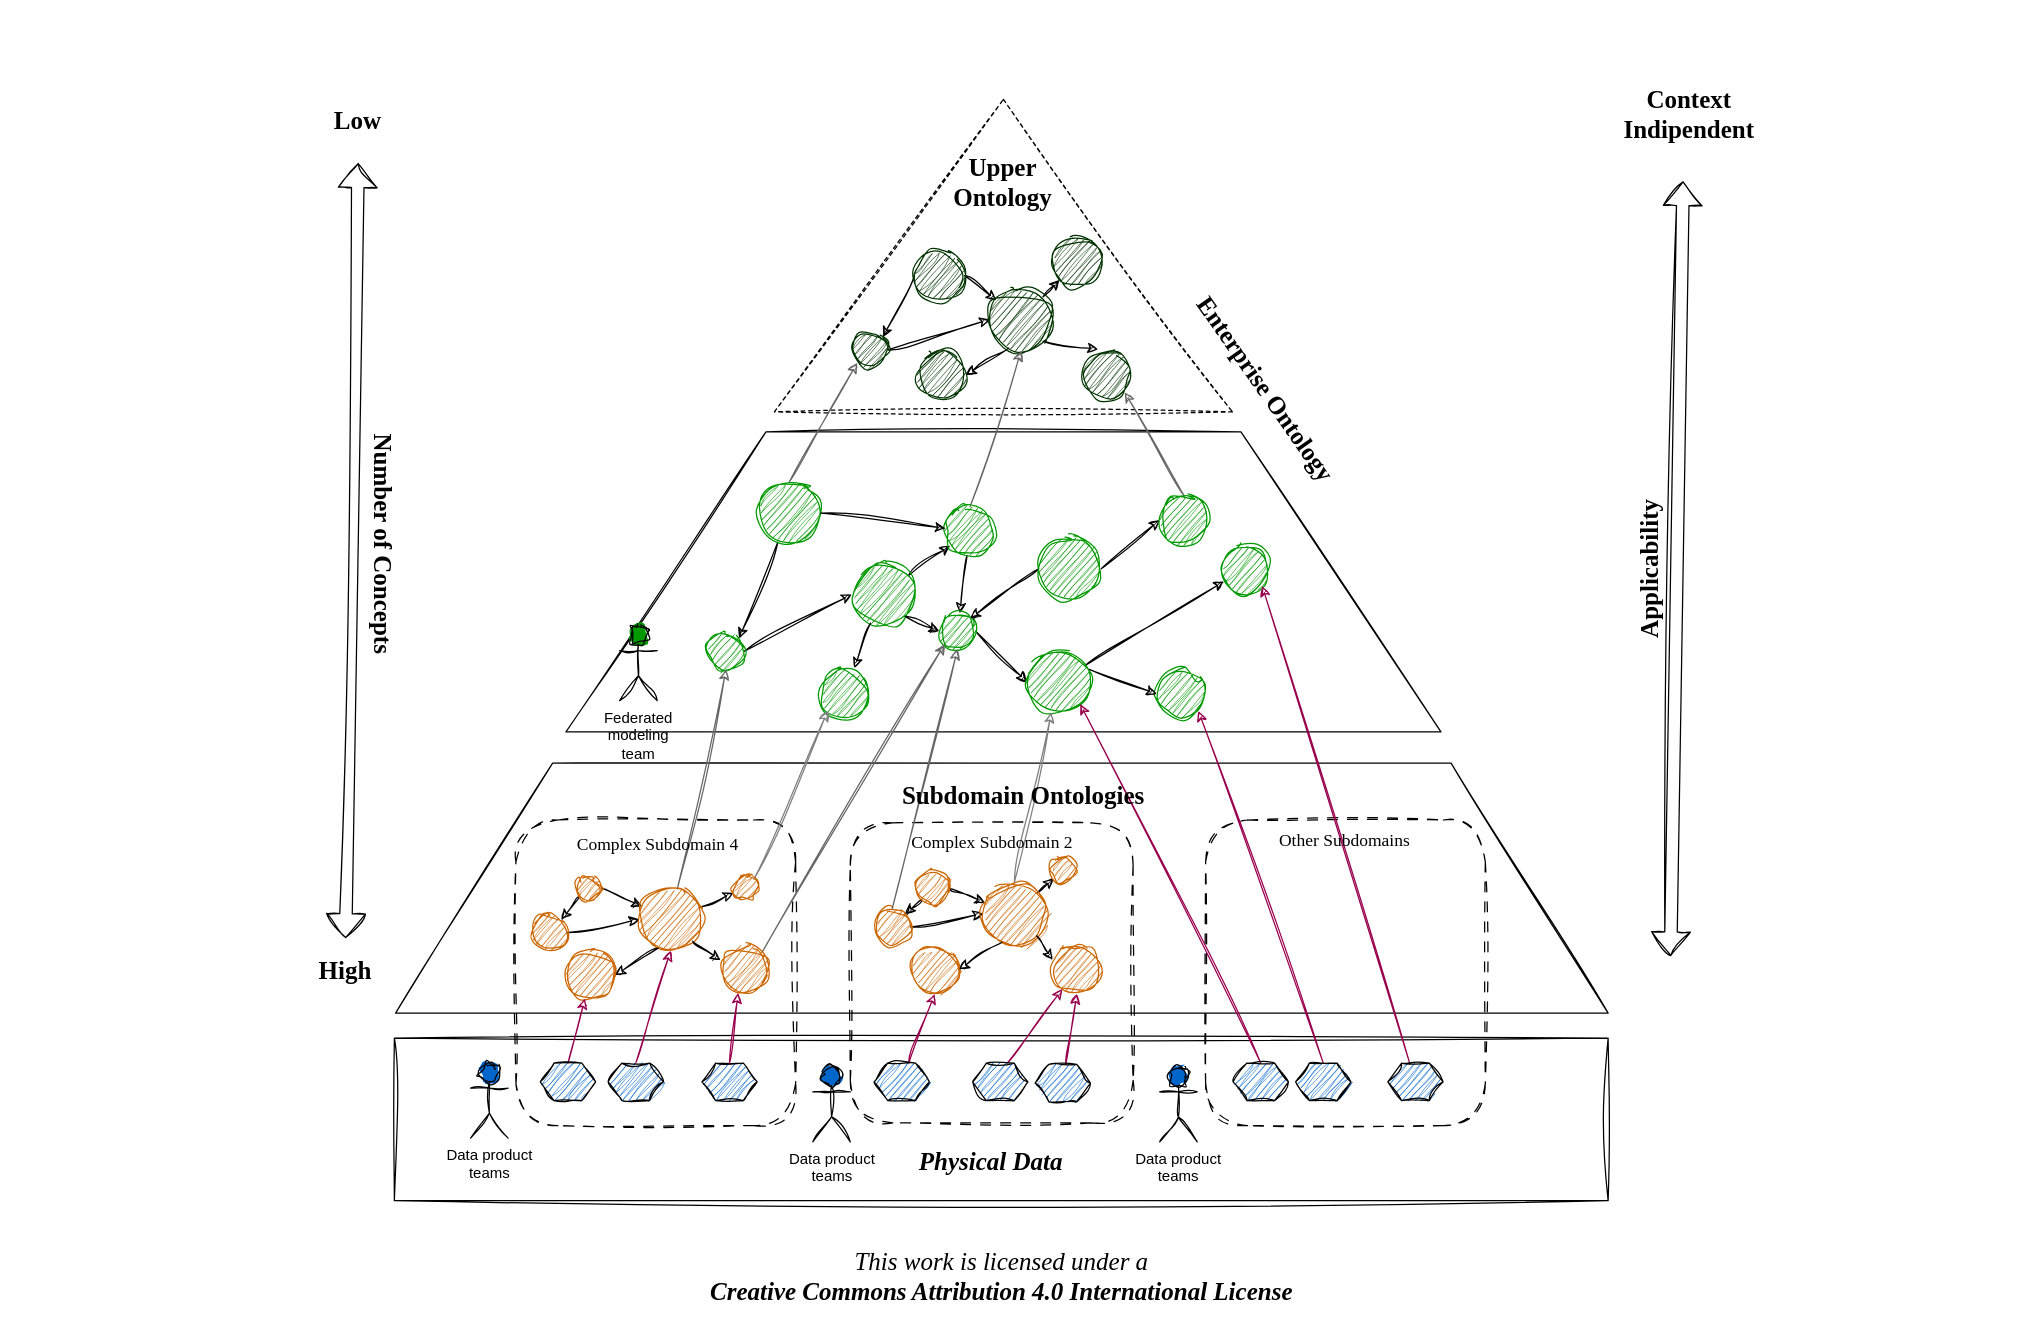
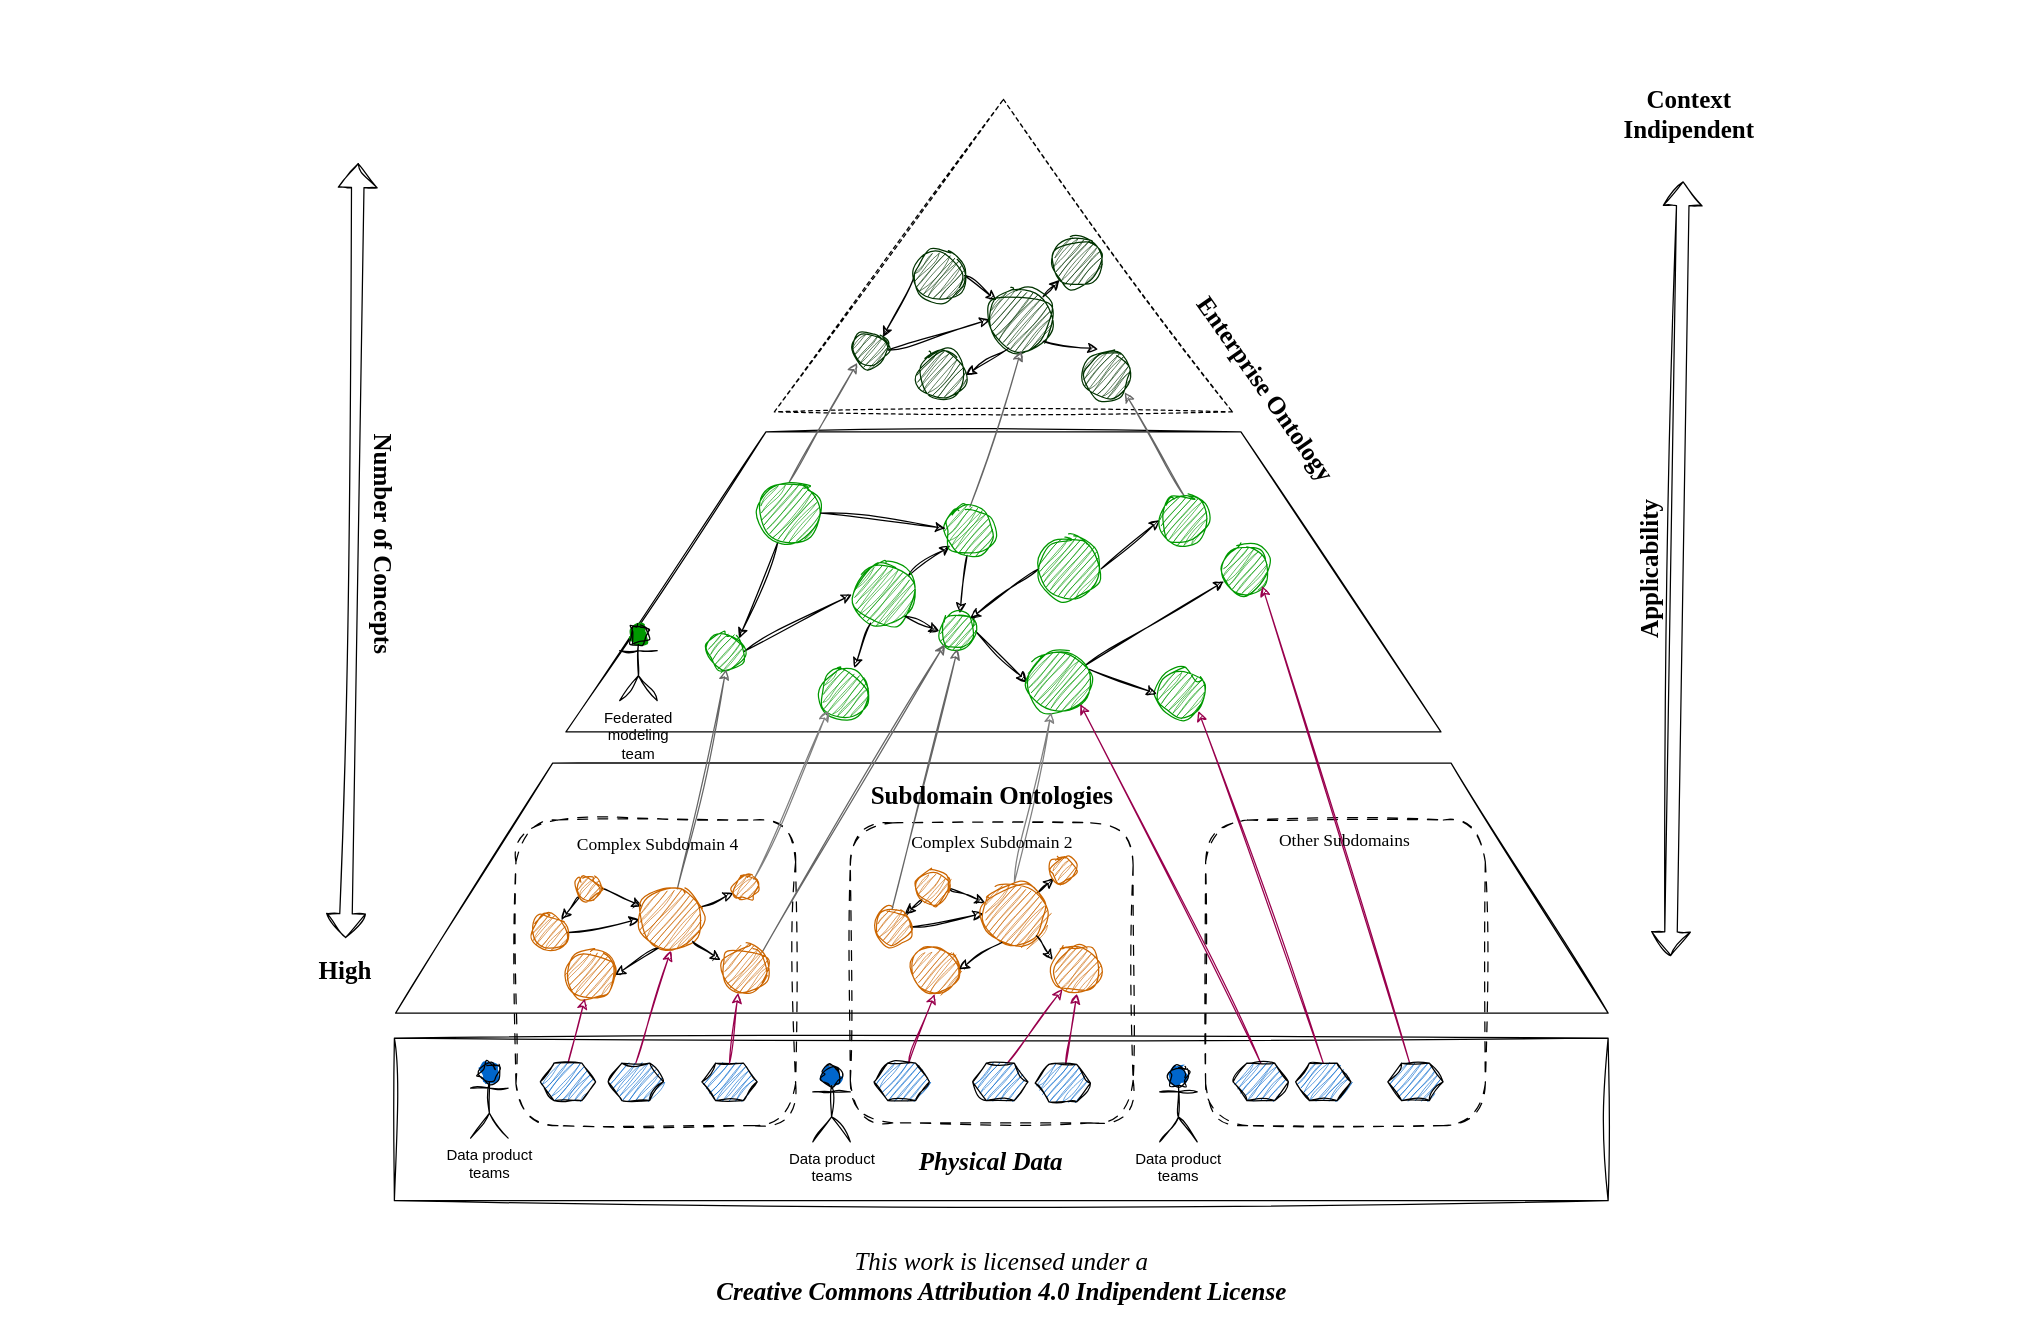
node "Low": removed
node "Upper Ontology": removed
node "Subdomain Ontologies": moved (1024, 794) -> (993, 794)
node "This work is licensed under a Creative Commons Attribution 4.0 International License": label "This work is licensed under a Creative Commons Attribution 4.0 International License" -> "This work is licensed under a Creative Commons Attribution 4.0 Indipendent License"
